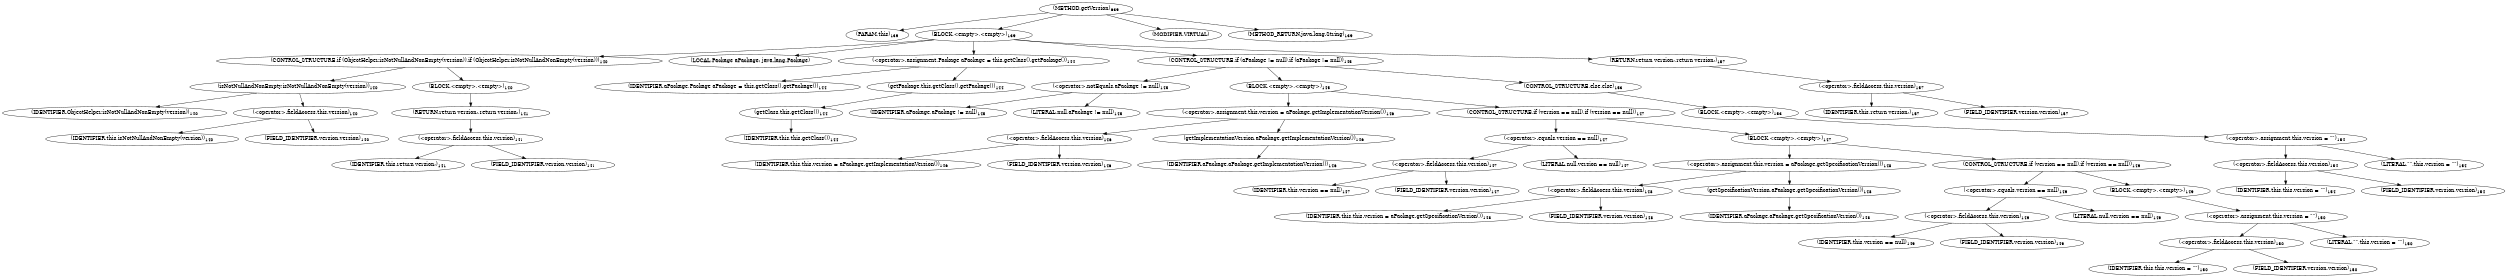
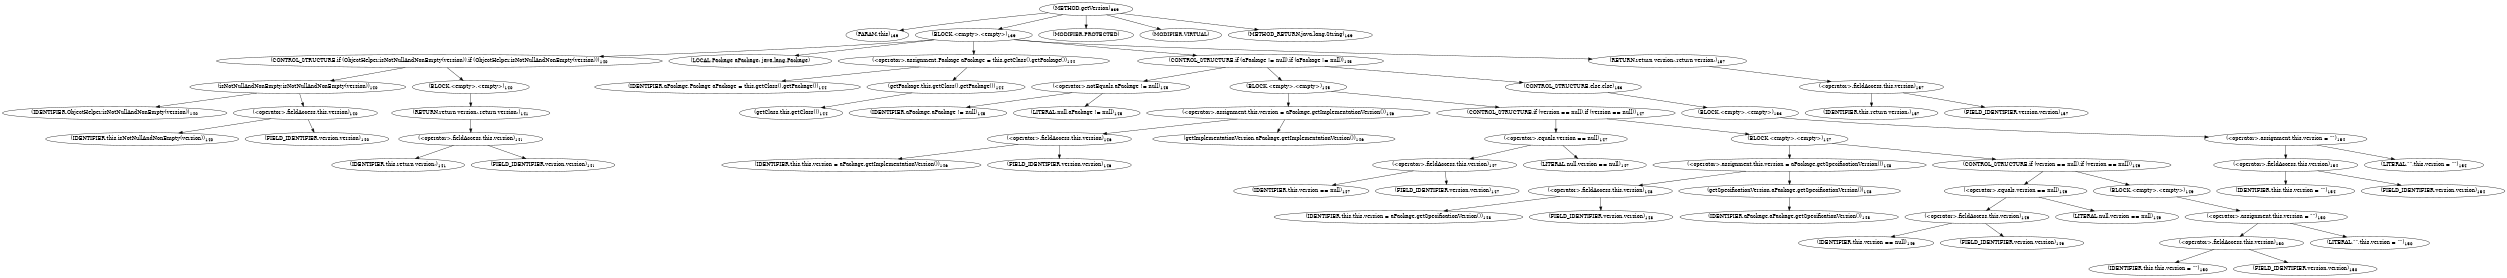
node "(MODIFIER,PROTECTED)": added
node "(IDENTIFIER,this,this.getClass())": removed
node "(IDENTIFIER,aPackage,aPackage.getImplementationVersion())": removed
